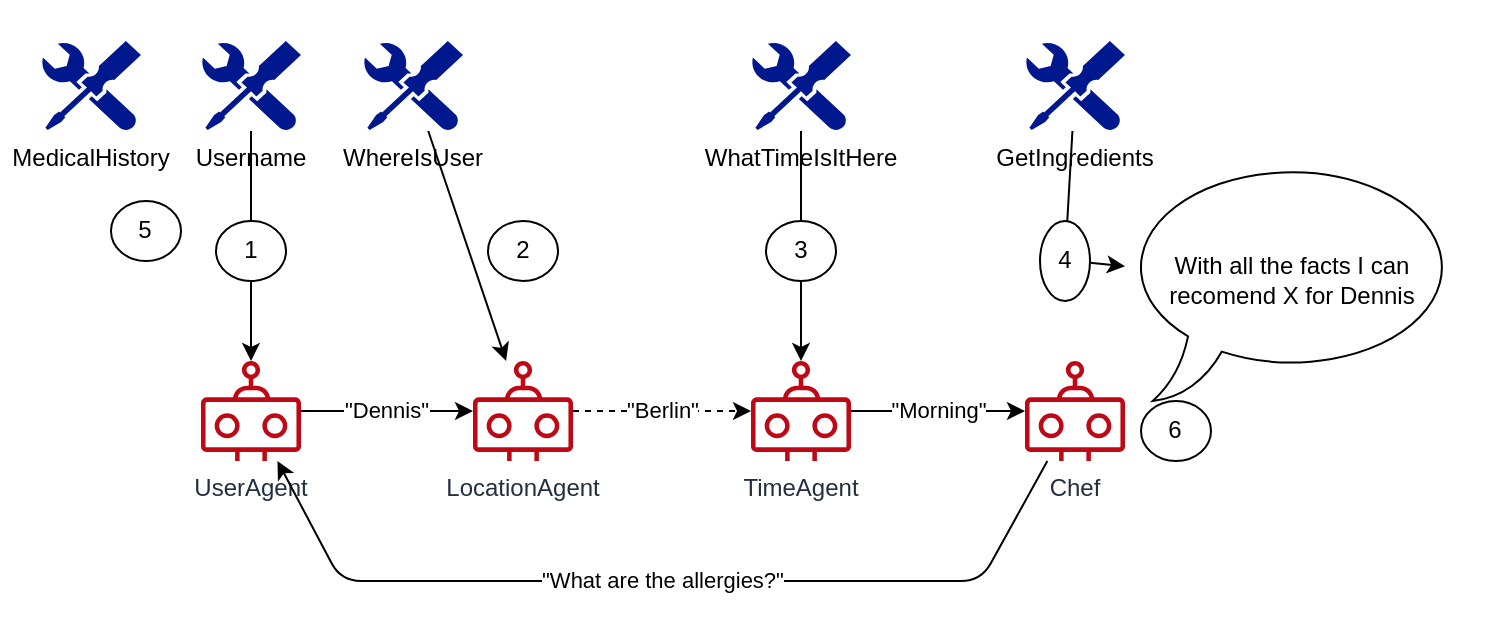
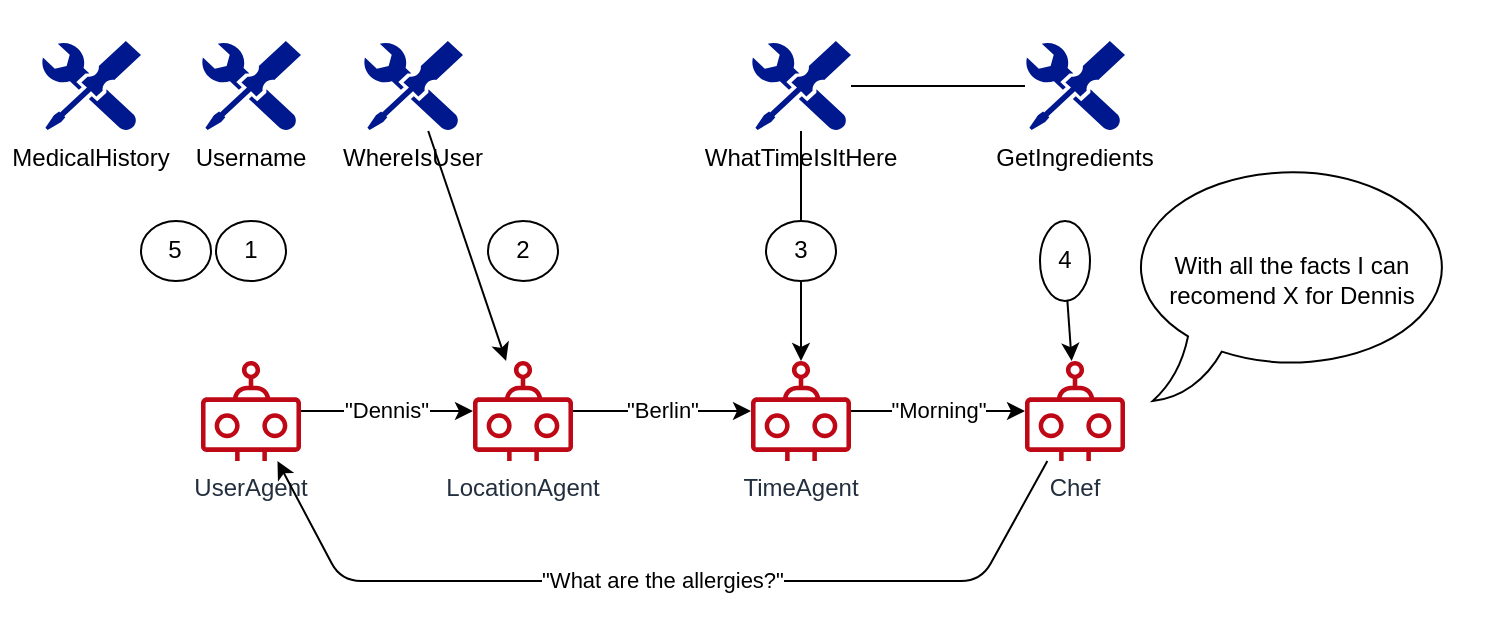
edge "Username" -> "UserAgent": removed
edge "GetIngredients" -- "4": now "GetIngredients" -- "WhatTimeIsItHere"
node "5": moved (146, 231) -> (176, 251)
edge "4" -> "With all the facts I can recomend X for Dennis": now "4" -> "Chef"
edge "LocationAgent" -> "TimeAgent": style dashed -> solid
node "6": removed
